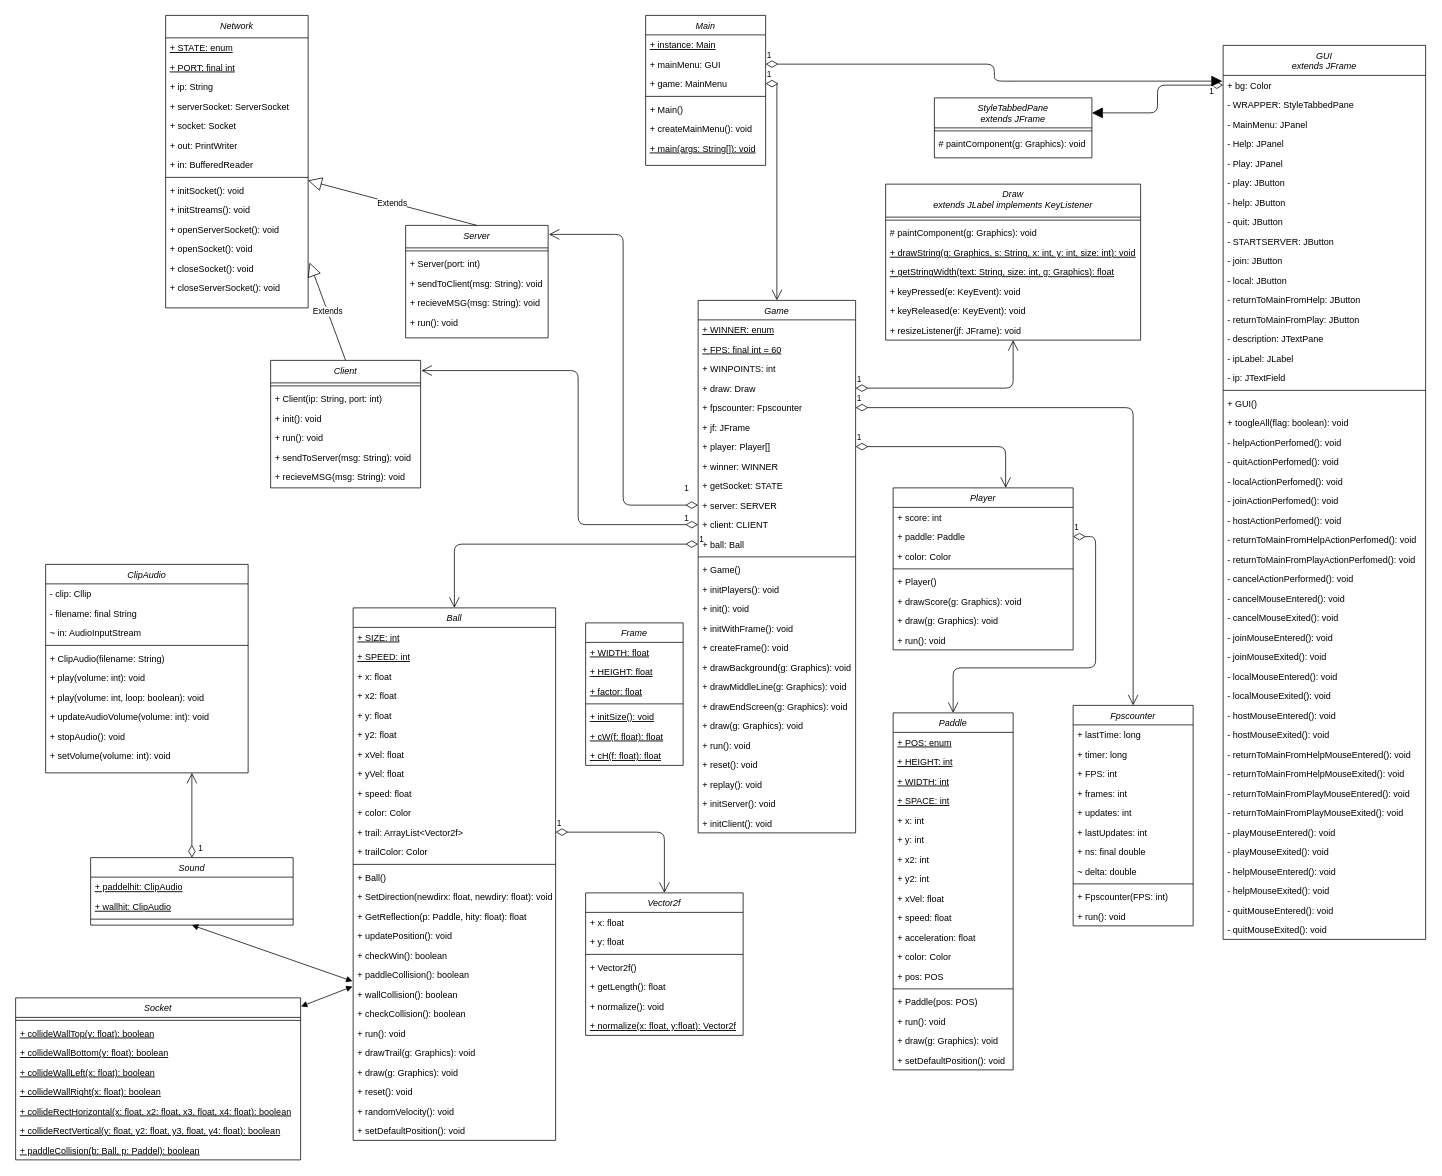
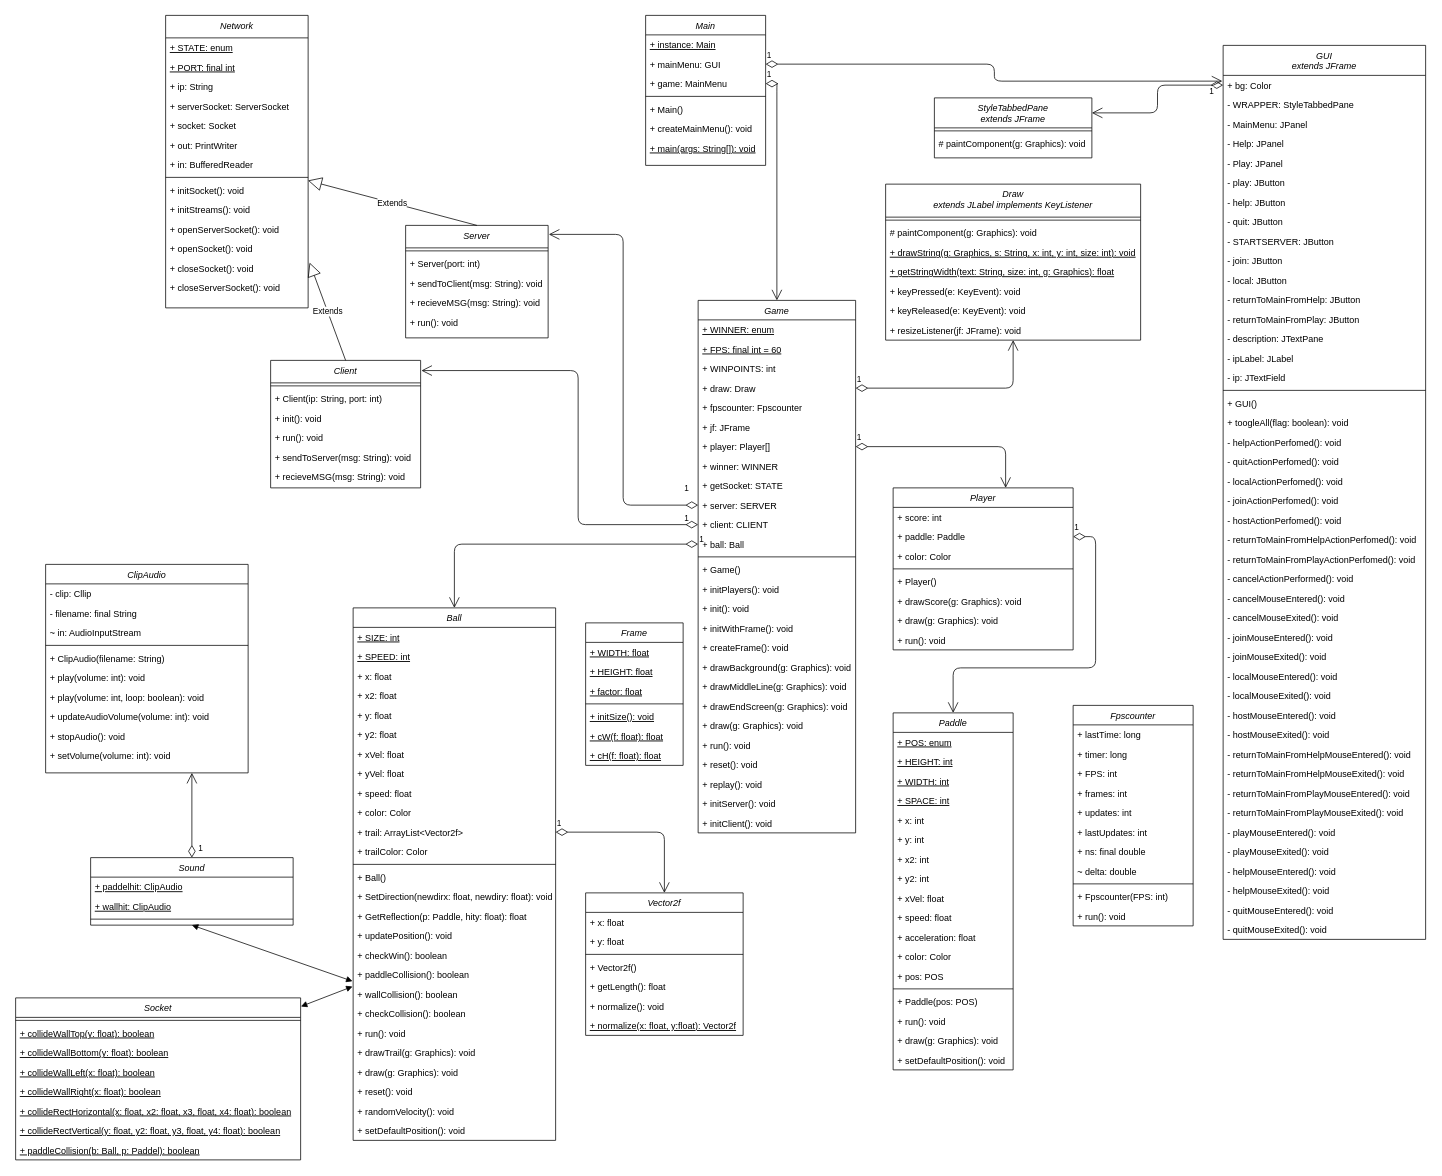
edge "+ mainMenu: GUI" -- "GUI extends JFrame": arrowhead block -> open
edge "+ bg: Color" -- "StyleTabbedPane extends JFrame": arrowhead block -> open
edge "+ fpscounter: Fpscounter" -- "Fpscounter": removed, label "1"
